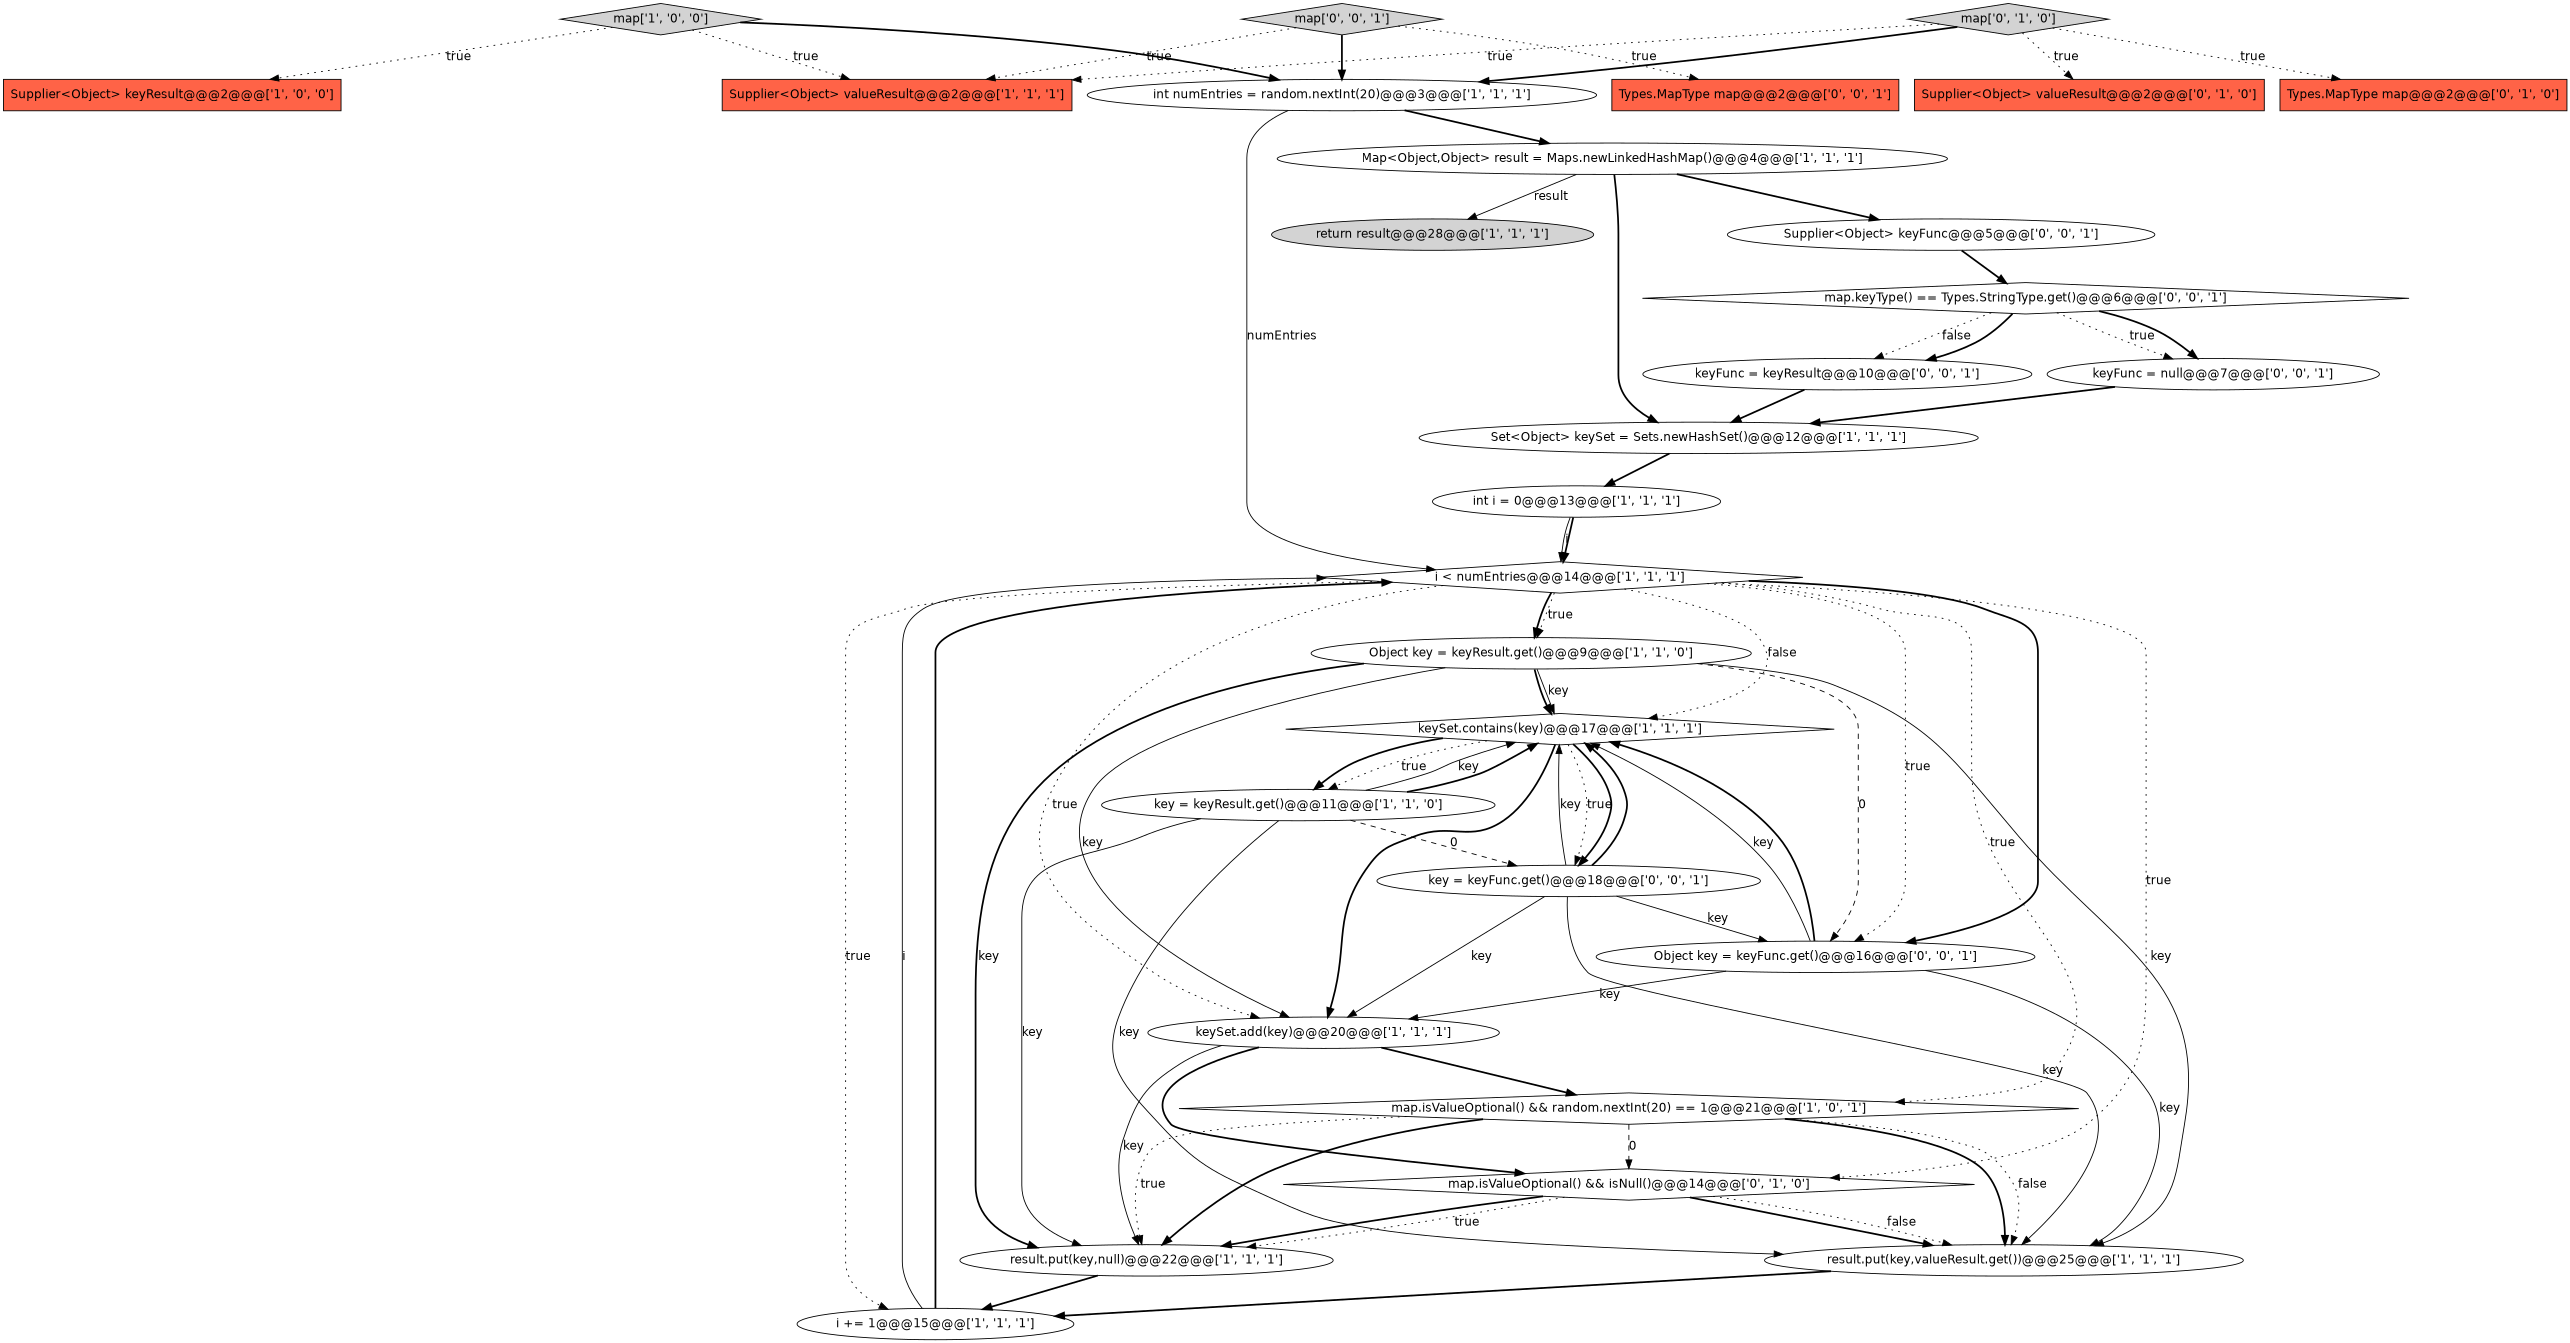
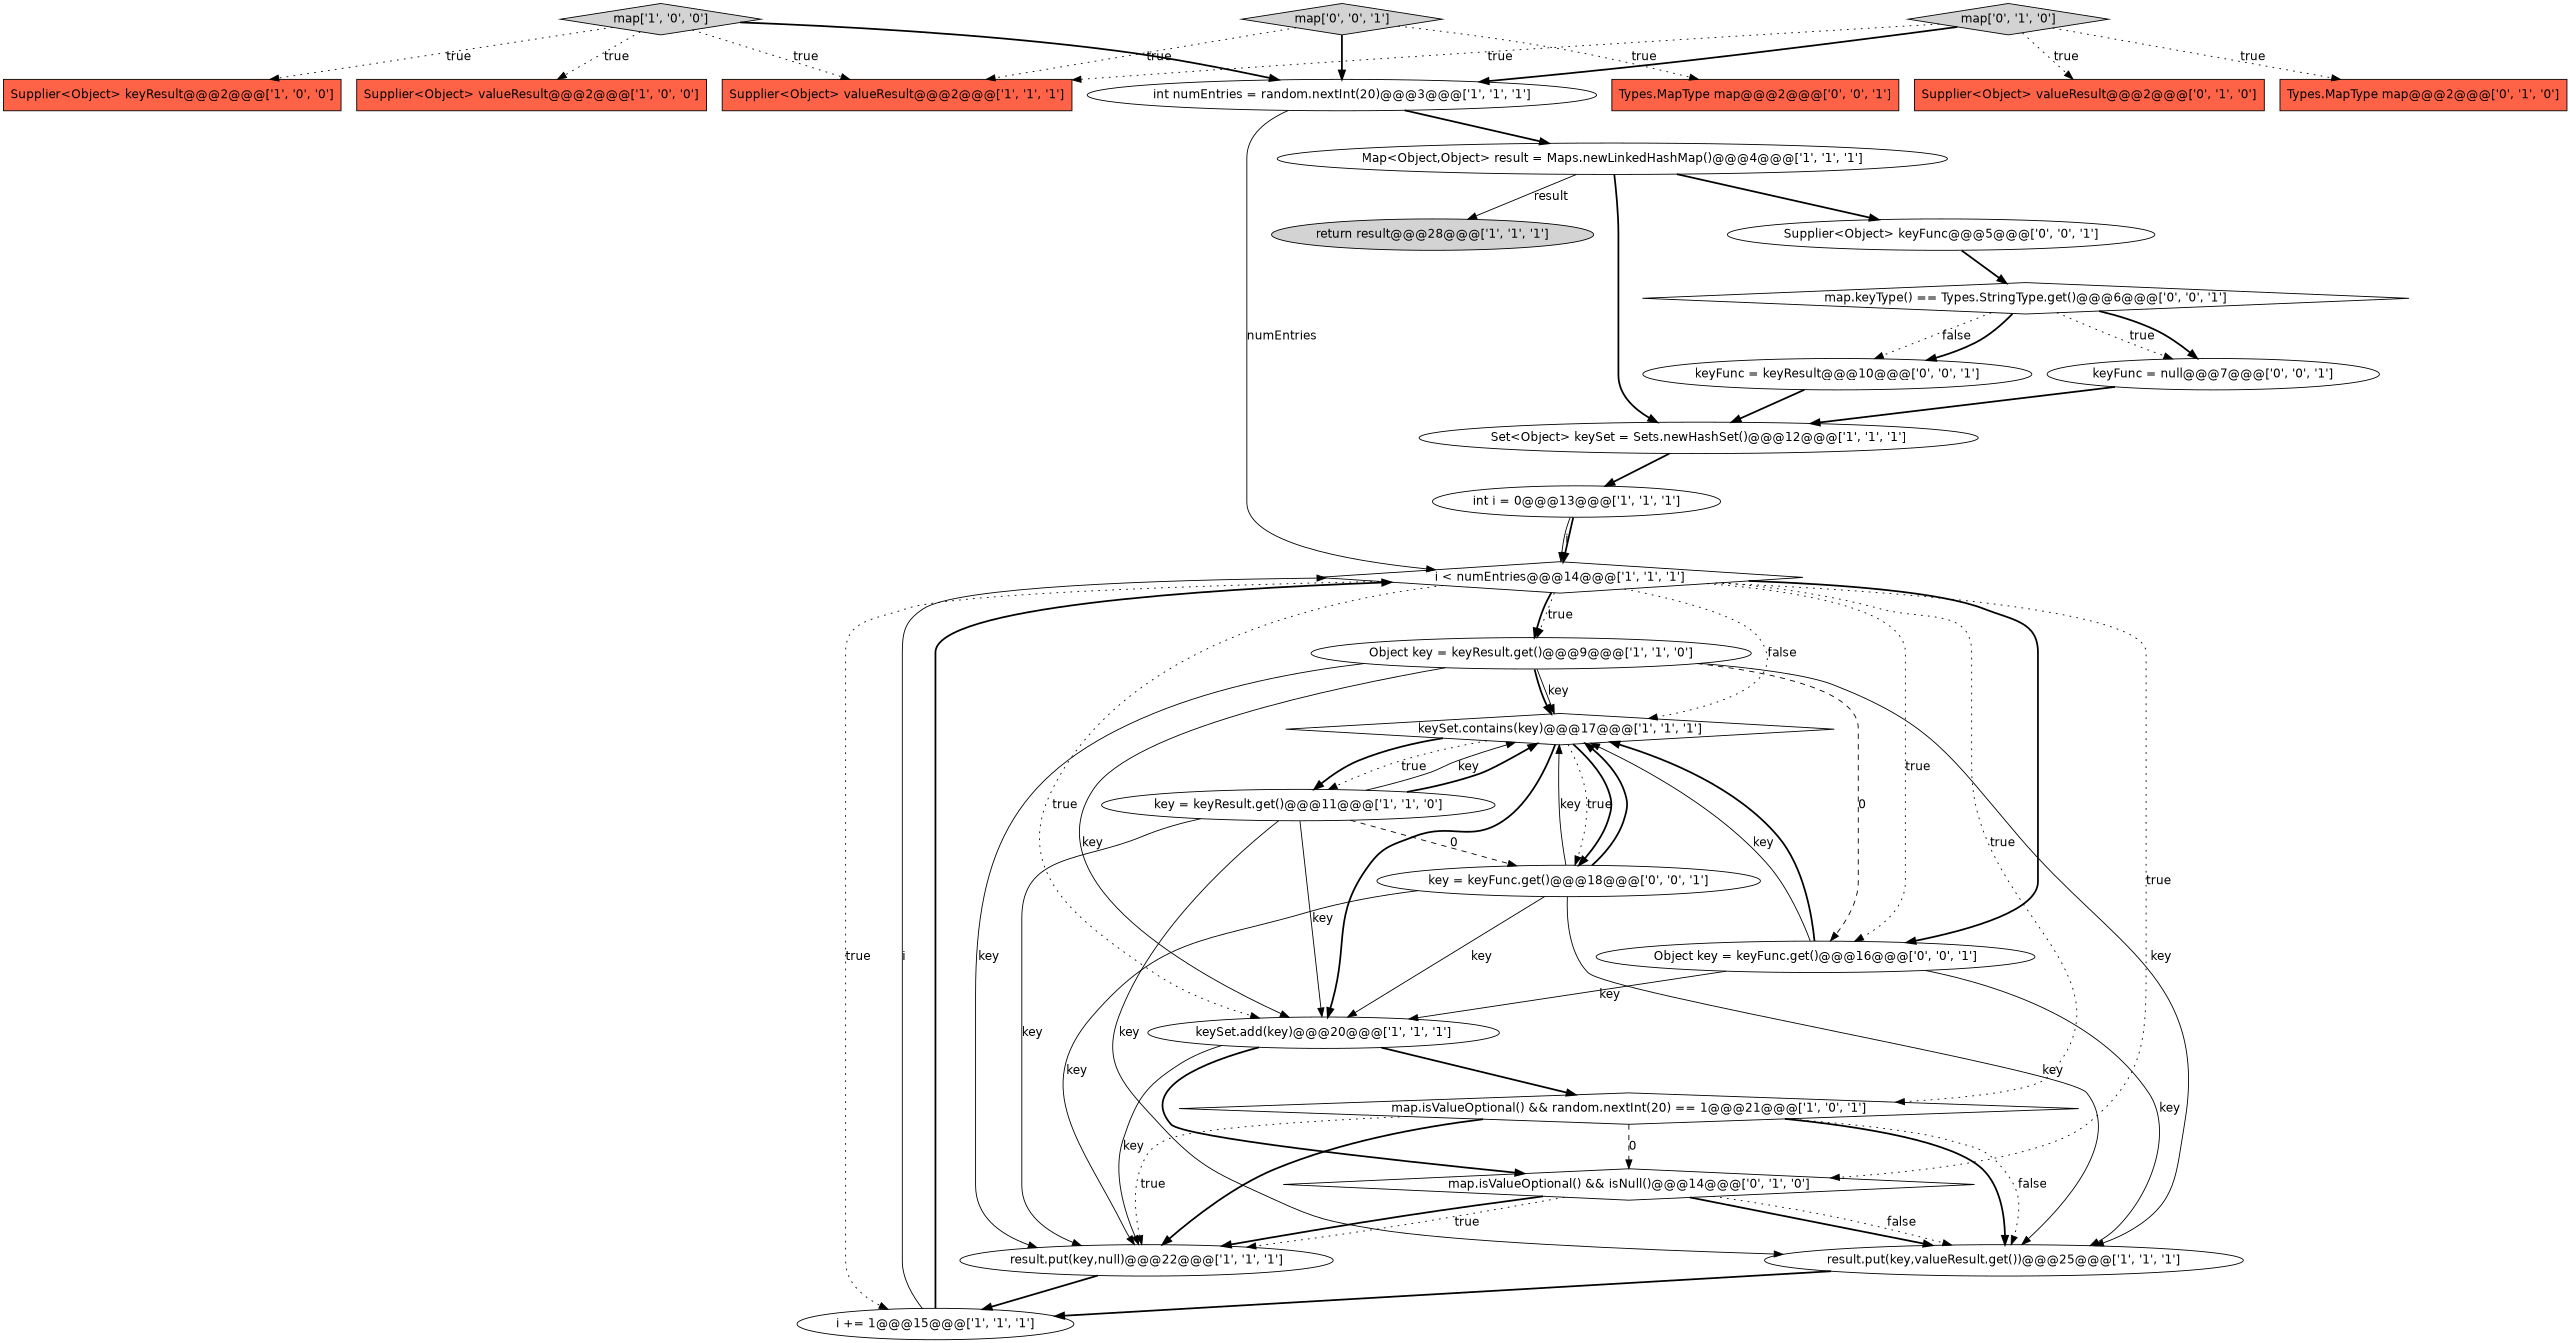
node "Supplier<Object> valueResult@@@2@@@['1', '0', '0']": added
edge "Object key = keyResult.get()@@@9@@@['1', '1', '0']" -> "result.put(key,null)@@@22@@@['1', '1', '1']": style bold -> solid
edge "key = keyFunc.get()@@@18@@@['0', '0', '1']" -> "Object key = keyFunc.get()@@@16@@@['0', '0', '1']": now "key = keyFunc.get()@@@18@@@['0', '0', '1']" -> "result.put(key,null)@@@22@@@['1', '1', '1']"
edge "key = keyResult.get()@@@11@@@['1', '1', '0']" -> "keySet.add(key)@@@20@@@['1', '1', '1']": added, label "key"
